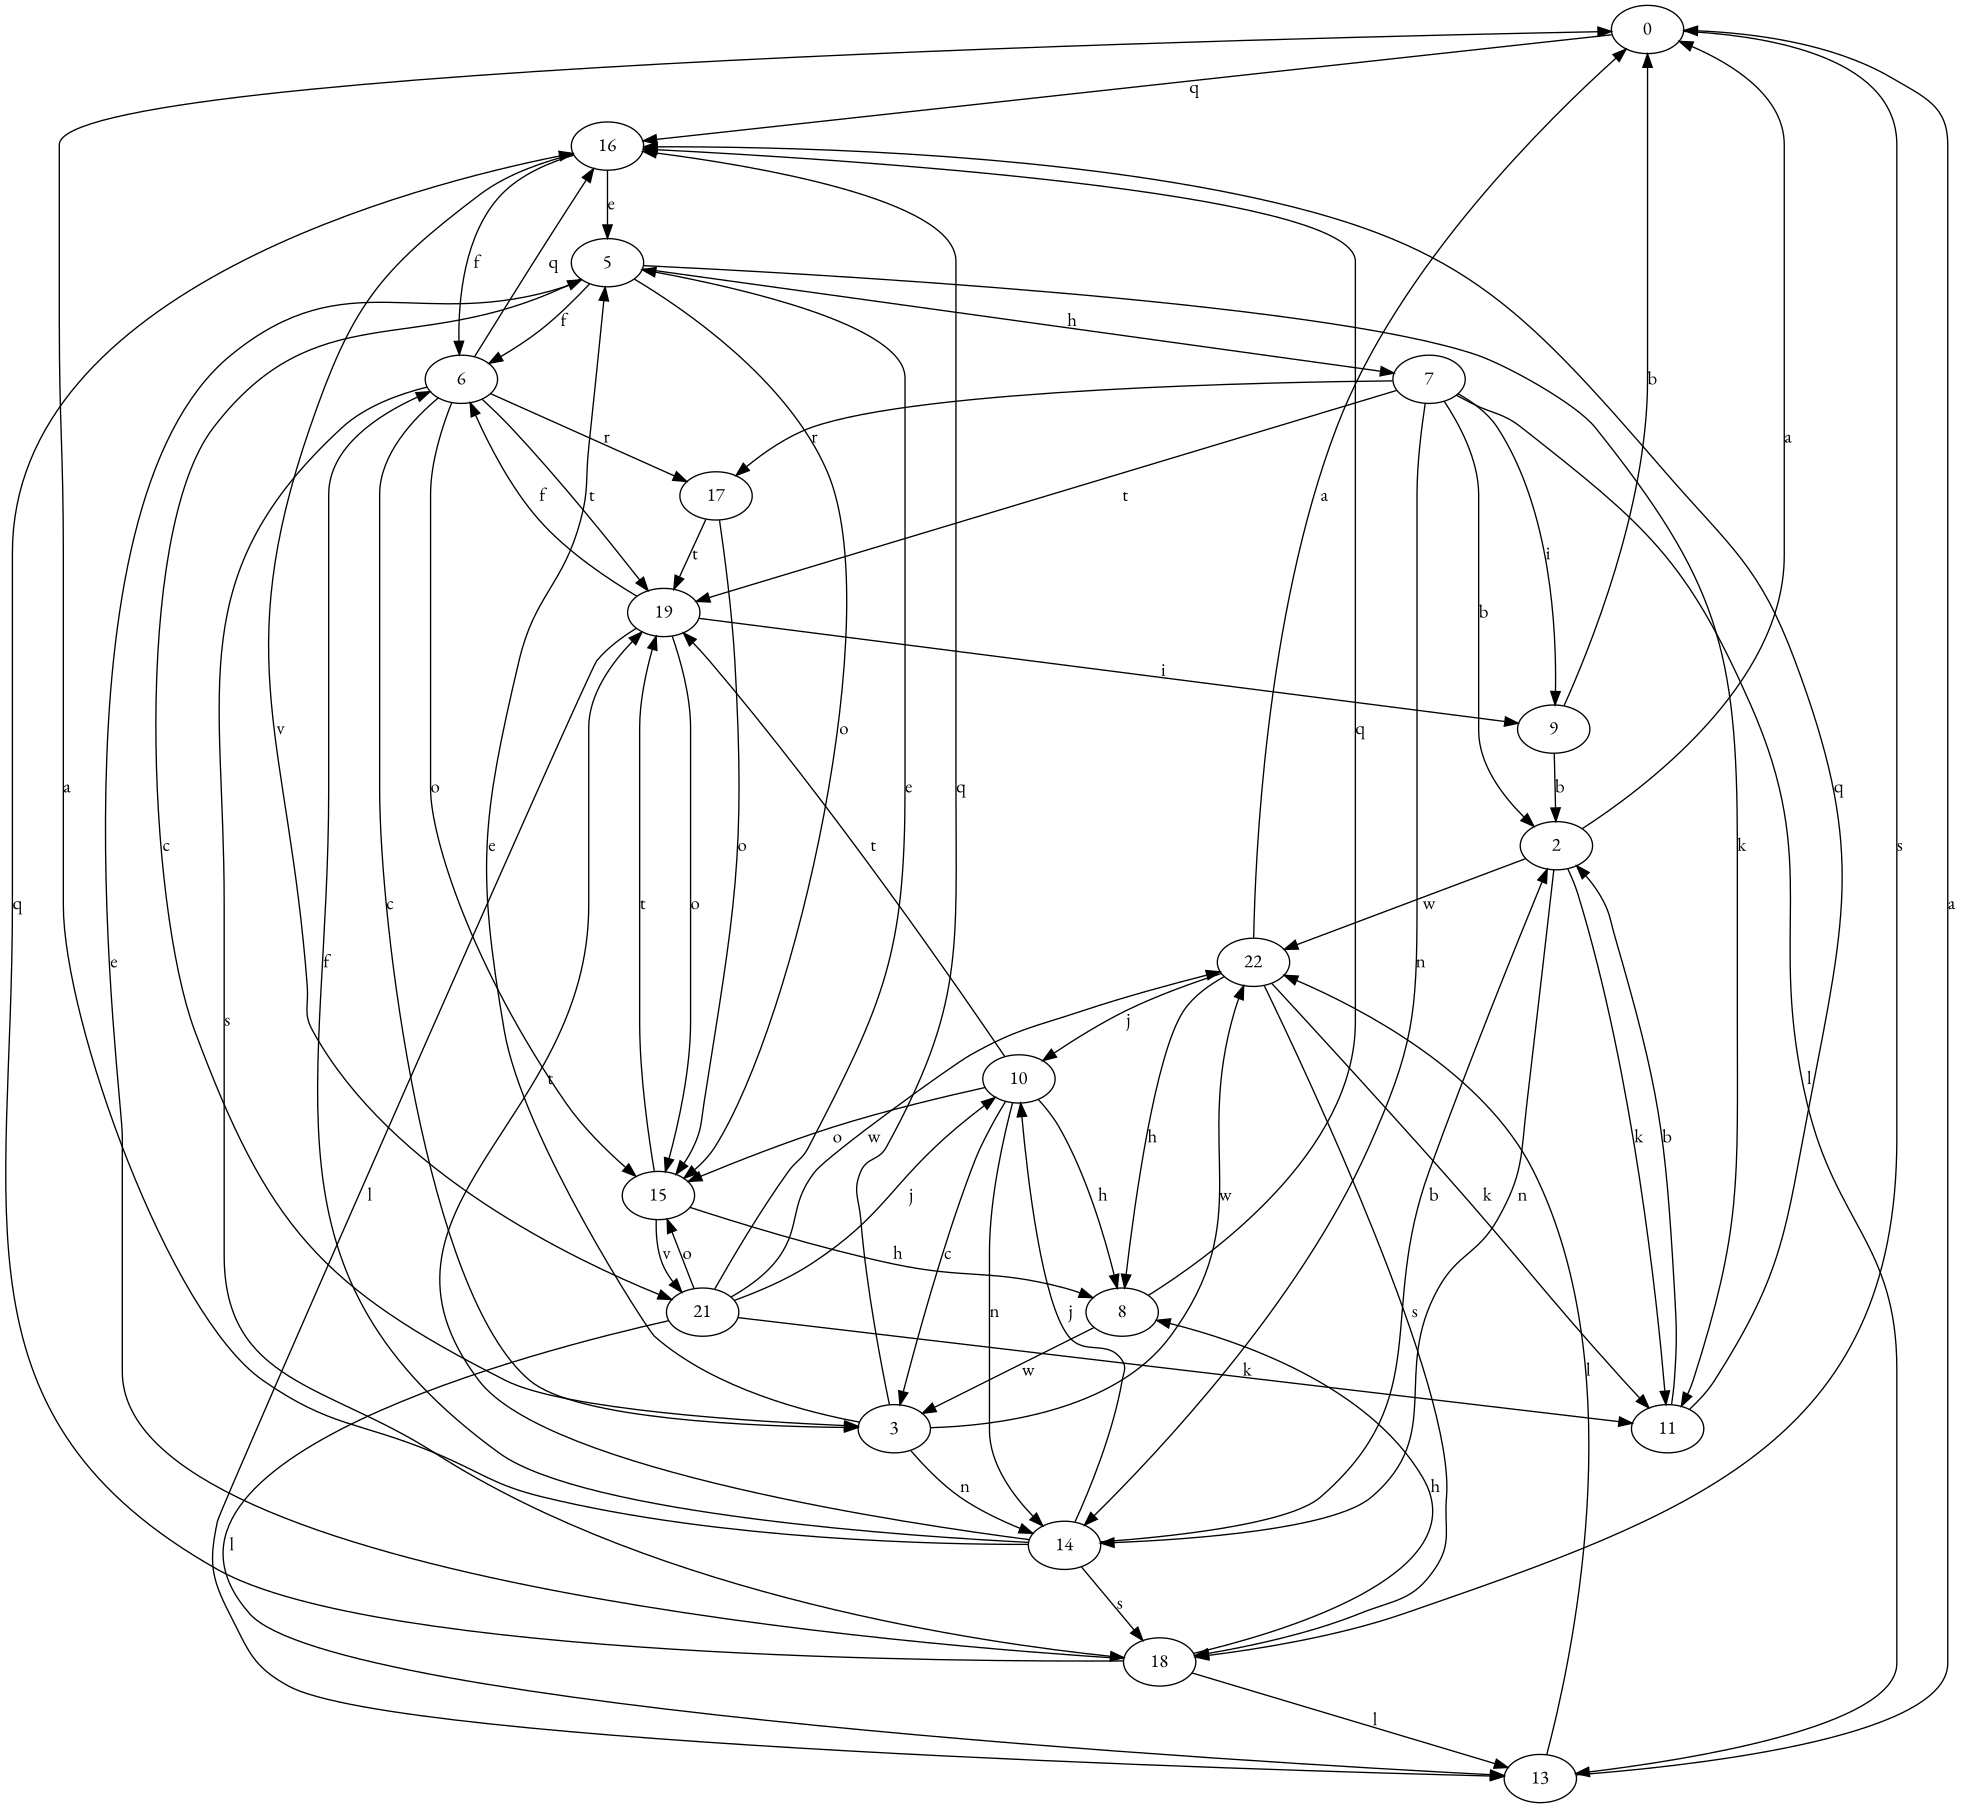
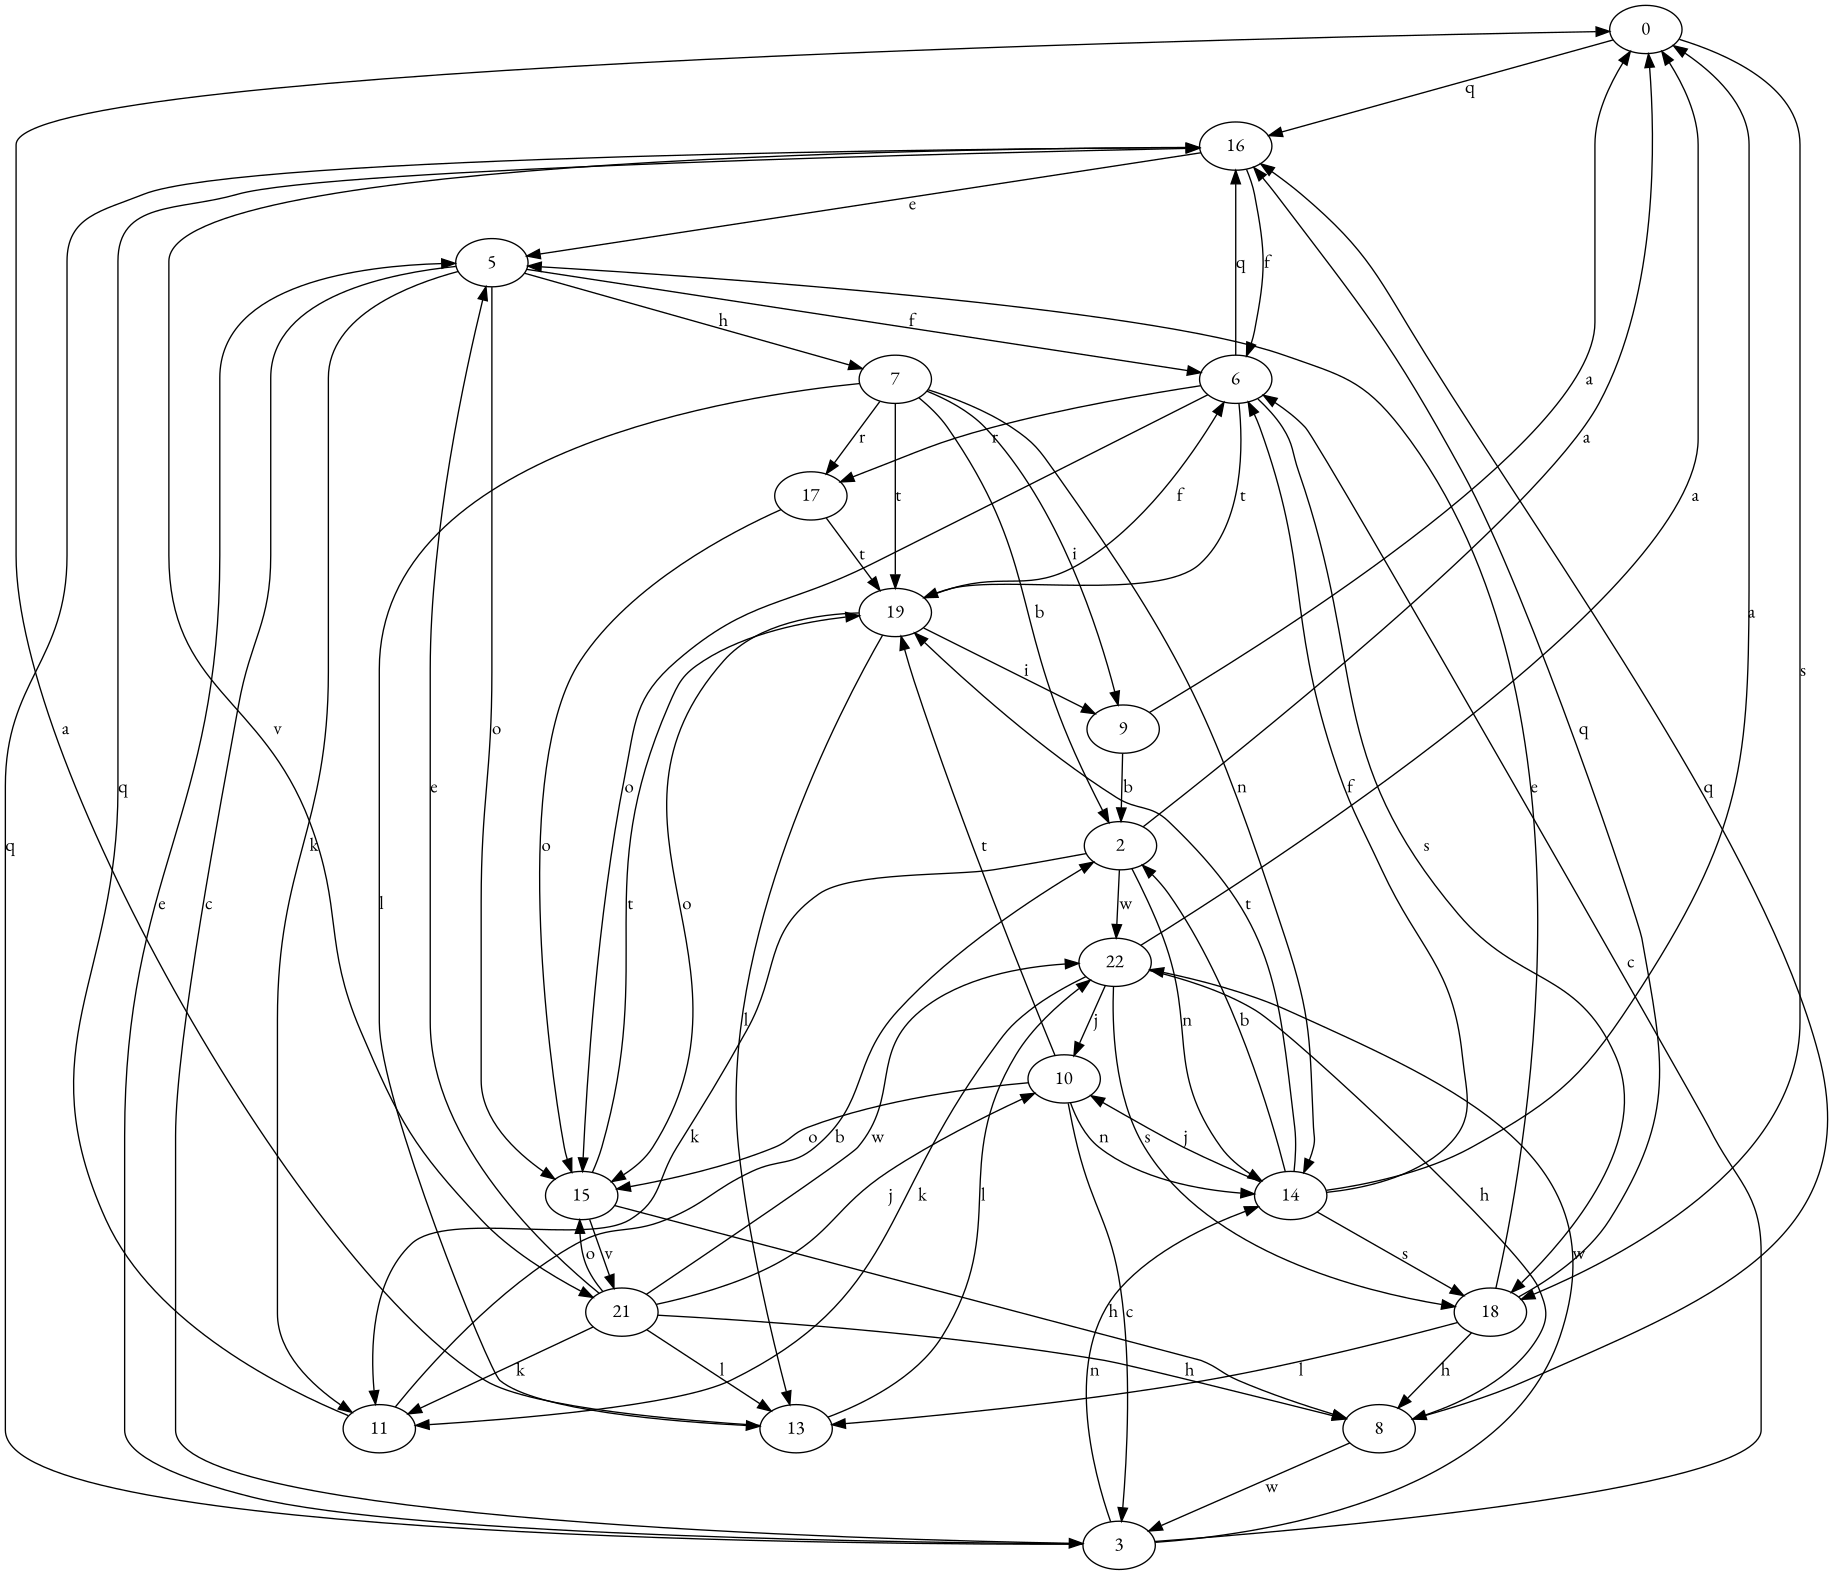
edge "9" -> "0": label "b" -> "a"
edge "6" -> "3": reversed
edge "10" -> "8": now "21" -> "8"
